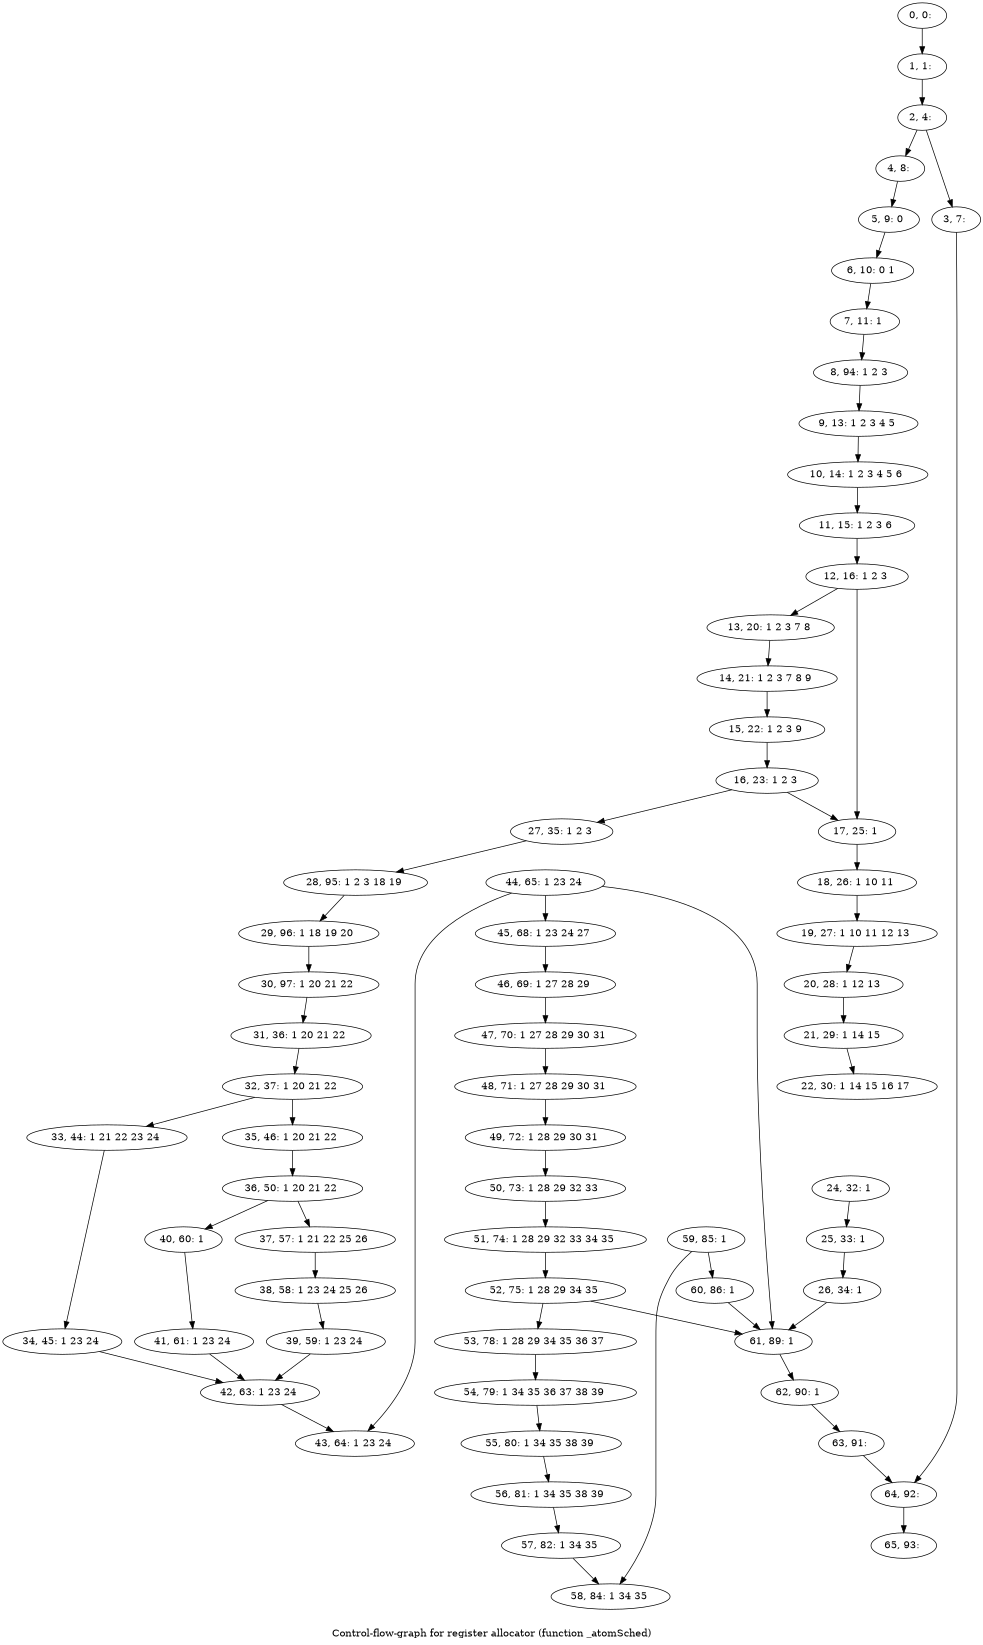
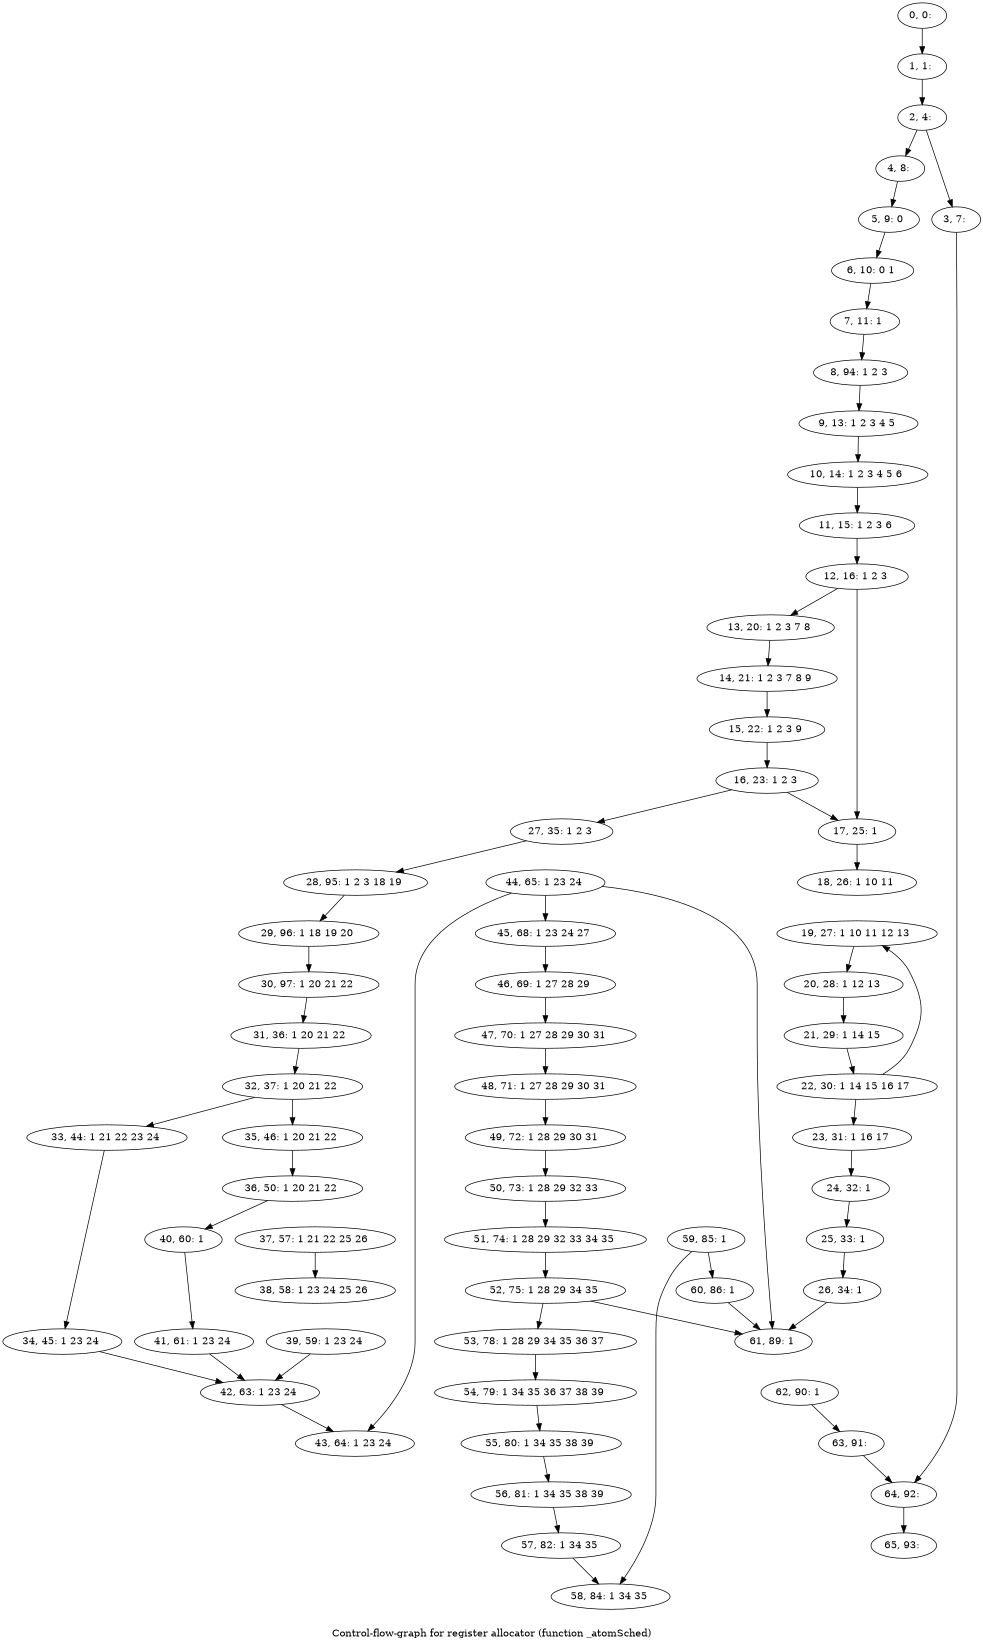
edge "18, 26: 1 10 11" -> "19, 27: 1 10 11 12 13": now "22, 30: 1 14 15 16 17" -> "19, 27: 1 10 11 12 13"
node "23, 31: 1 16 17": added
edge "36, 50: 1 20 21 22" -> "37, 57: 1 21 22 25 26": removed
edge "38, 58: 1 23 24 25 26" -> "39, 59: 1 23 24": removed
edge "61, 89: 1" -> "62, 90: 1": removed
